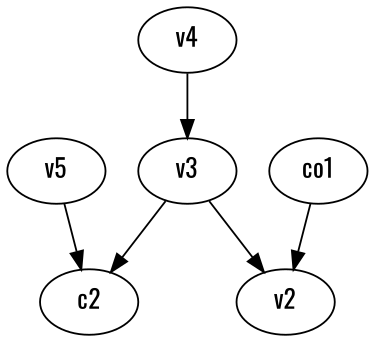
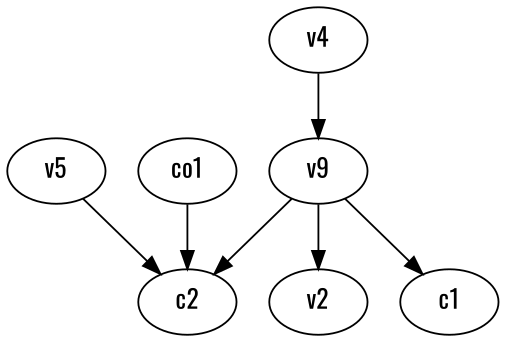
node "v3": label "v3" -> "v9"
edge "co1" -> "v2": now "co1" -> "c2"
node "c1": added
